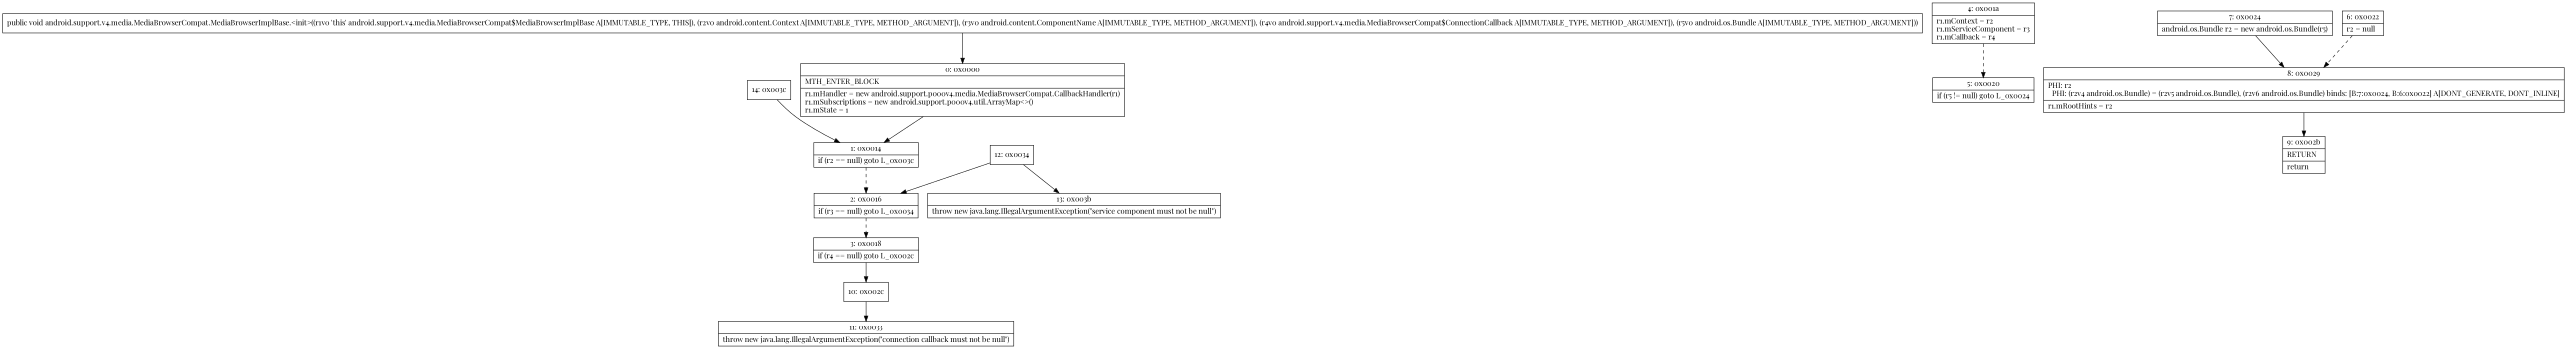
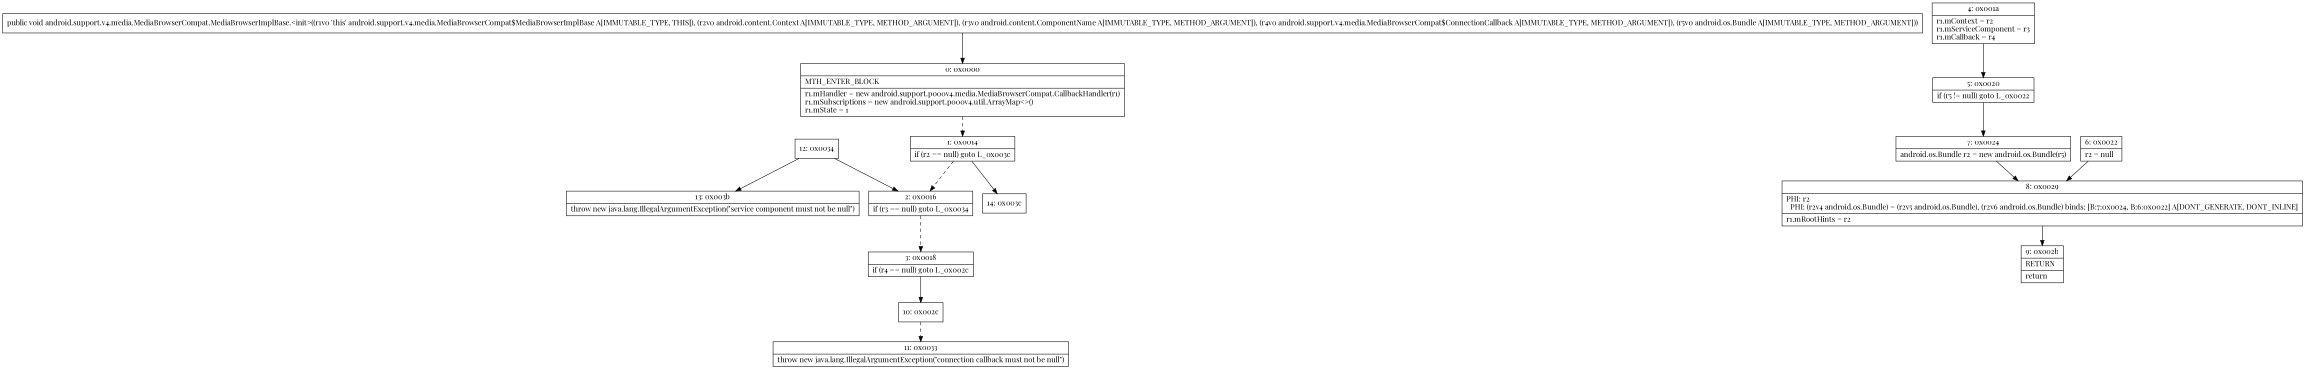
edge "6: 0x0022" -> "8: 0x0029": style dashed -> solid
edge "4: 0x001a" -> "5: 0x0020": style dashed -> solid
node "5: 0x0020": text "if (r5 != null) goto L_0x0024" -> "if (r5 != null) goto L_0x0022"
edge "5: 0x0020" -> "7: 0x0024": added
edge "14: 0x003c" -> "1: 0x0014": reversed
edge "0: 0x0000" -> "1: 0x0014": style solid -> dashed
edge "10: 0x002c" -> "11: 0x0033": style solid -> dashed
